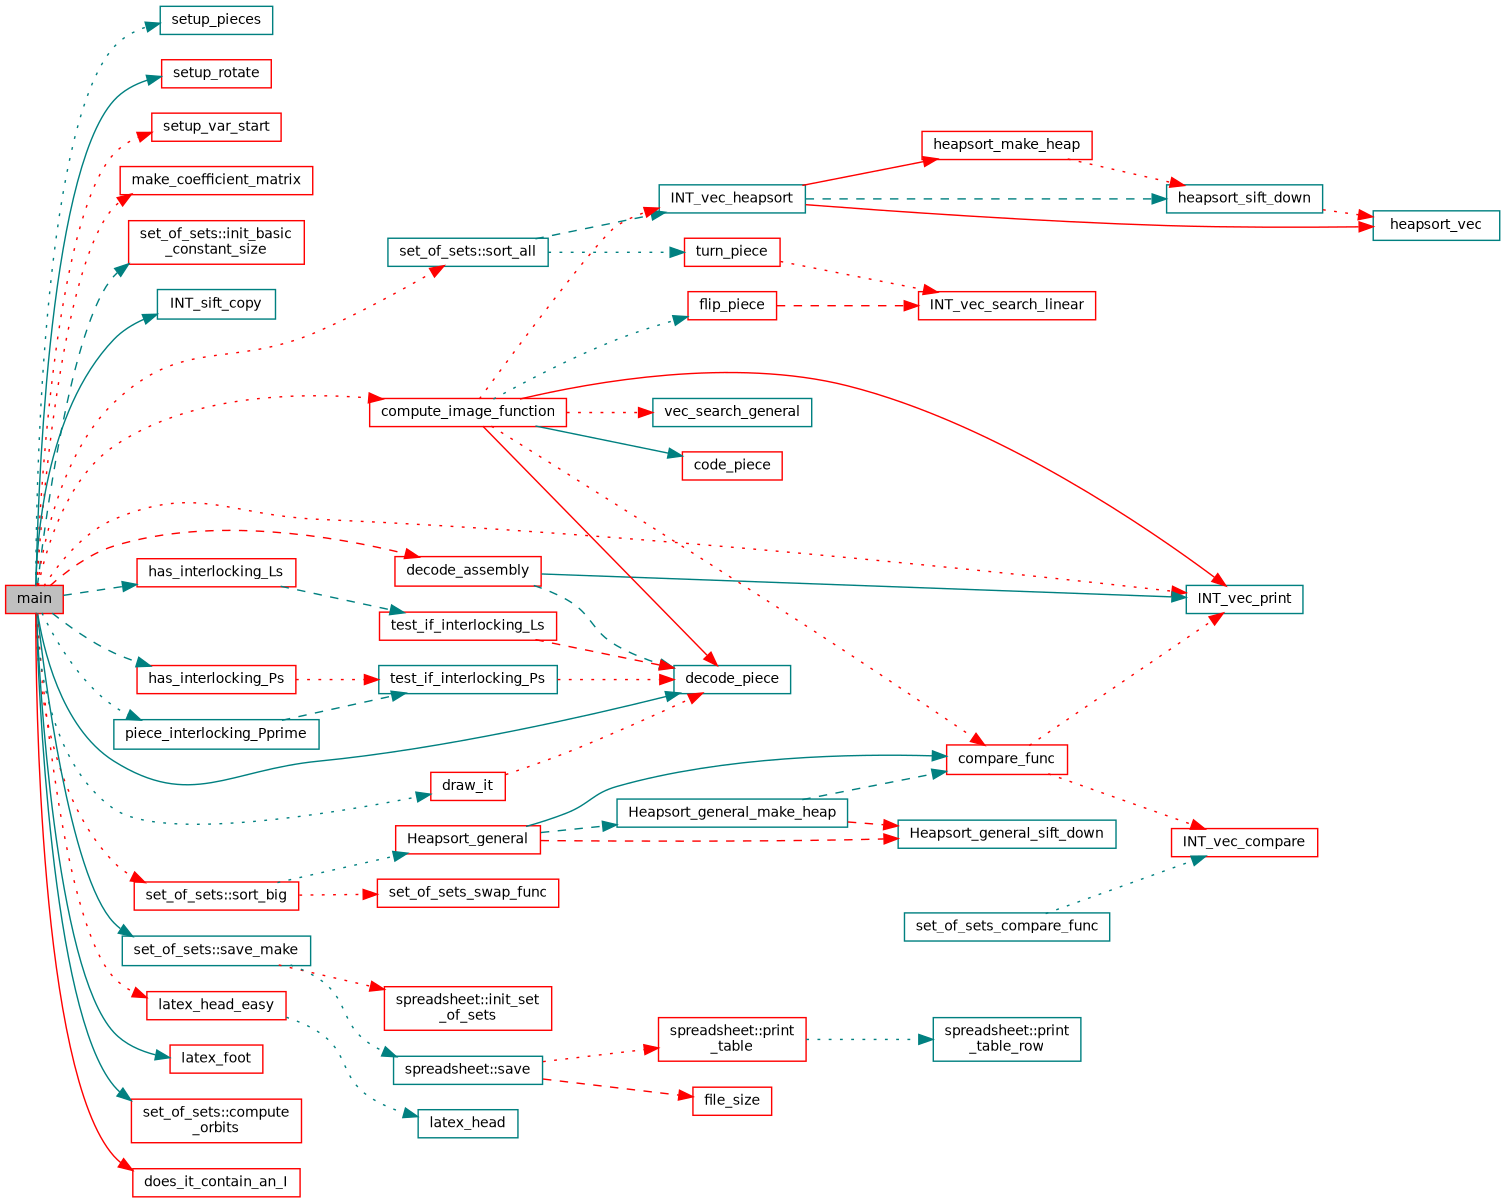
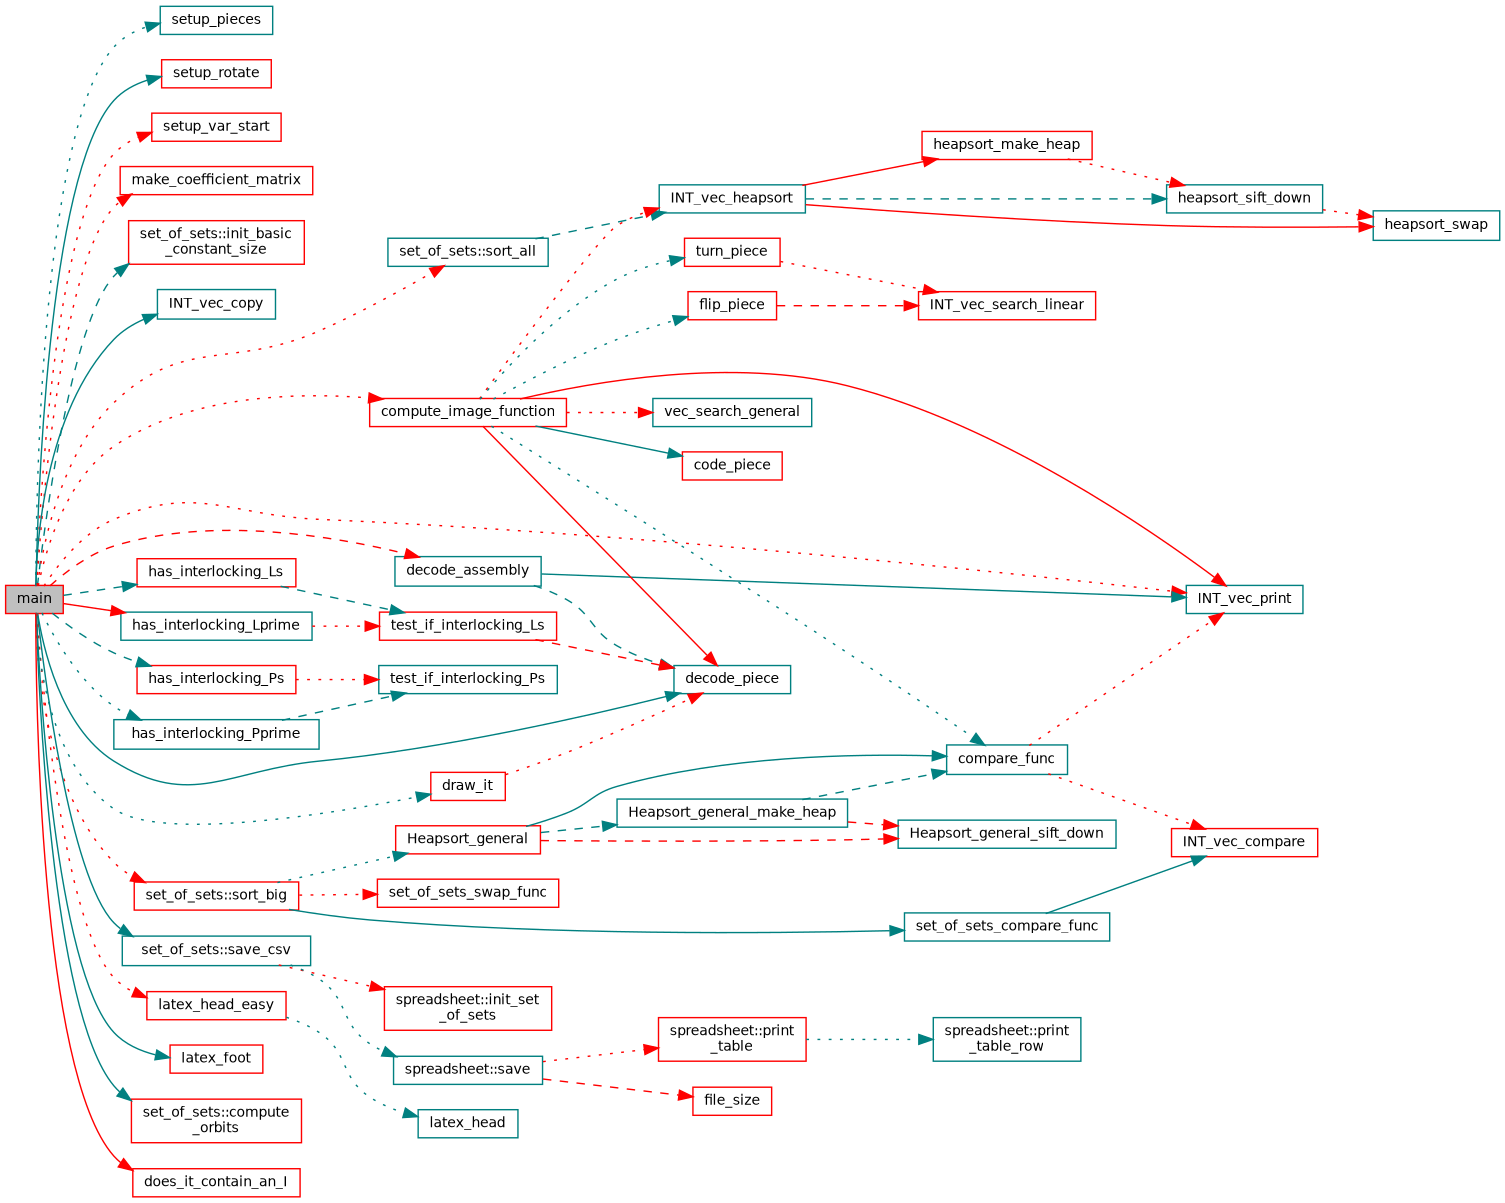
node "heapsort_vec": label "heapsort_vec" -> "heapsort_swap"
edge "set_of_sets::sort_all" -> "turn_piece": now "compute_image_function" -> "turn_piece"
node "INT_sift_copy": label "INT_sift_copy" -> "INT_vec_copy"
node "decode_assembly": color red -> teal
edge "compute_image_function" -> "compare_func": color red -> teal
node "has_interlocking_Lprime": added
edge "test_if_interlocking_Ps" -> "decode_piece": removed
node "piece_interlocking_Pprime": label "piece_interlocking_Pprime" -> "has_interlocking_Pprime"
node "compare_func": color red -> teal
edge "set_of_sets_compare_func" -> "INT_vec_compare": style dotted -> solid
edge "set_of_sets::sort_big" -> "set_of_sets_compare_func": added
node "set_of_sets::save_make": label "set_of_sets::save_make" -> "set_of_sets::save_csv"
